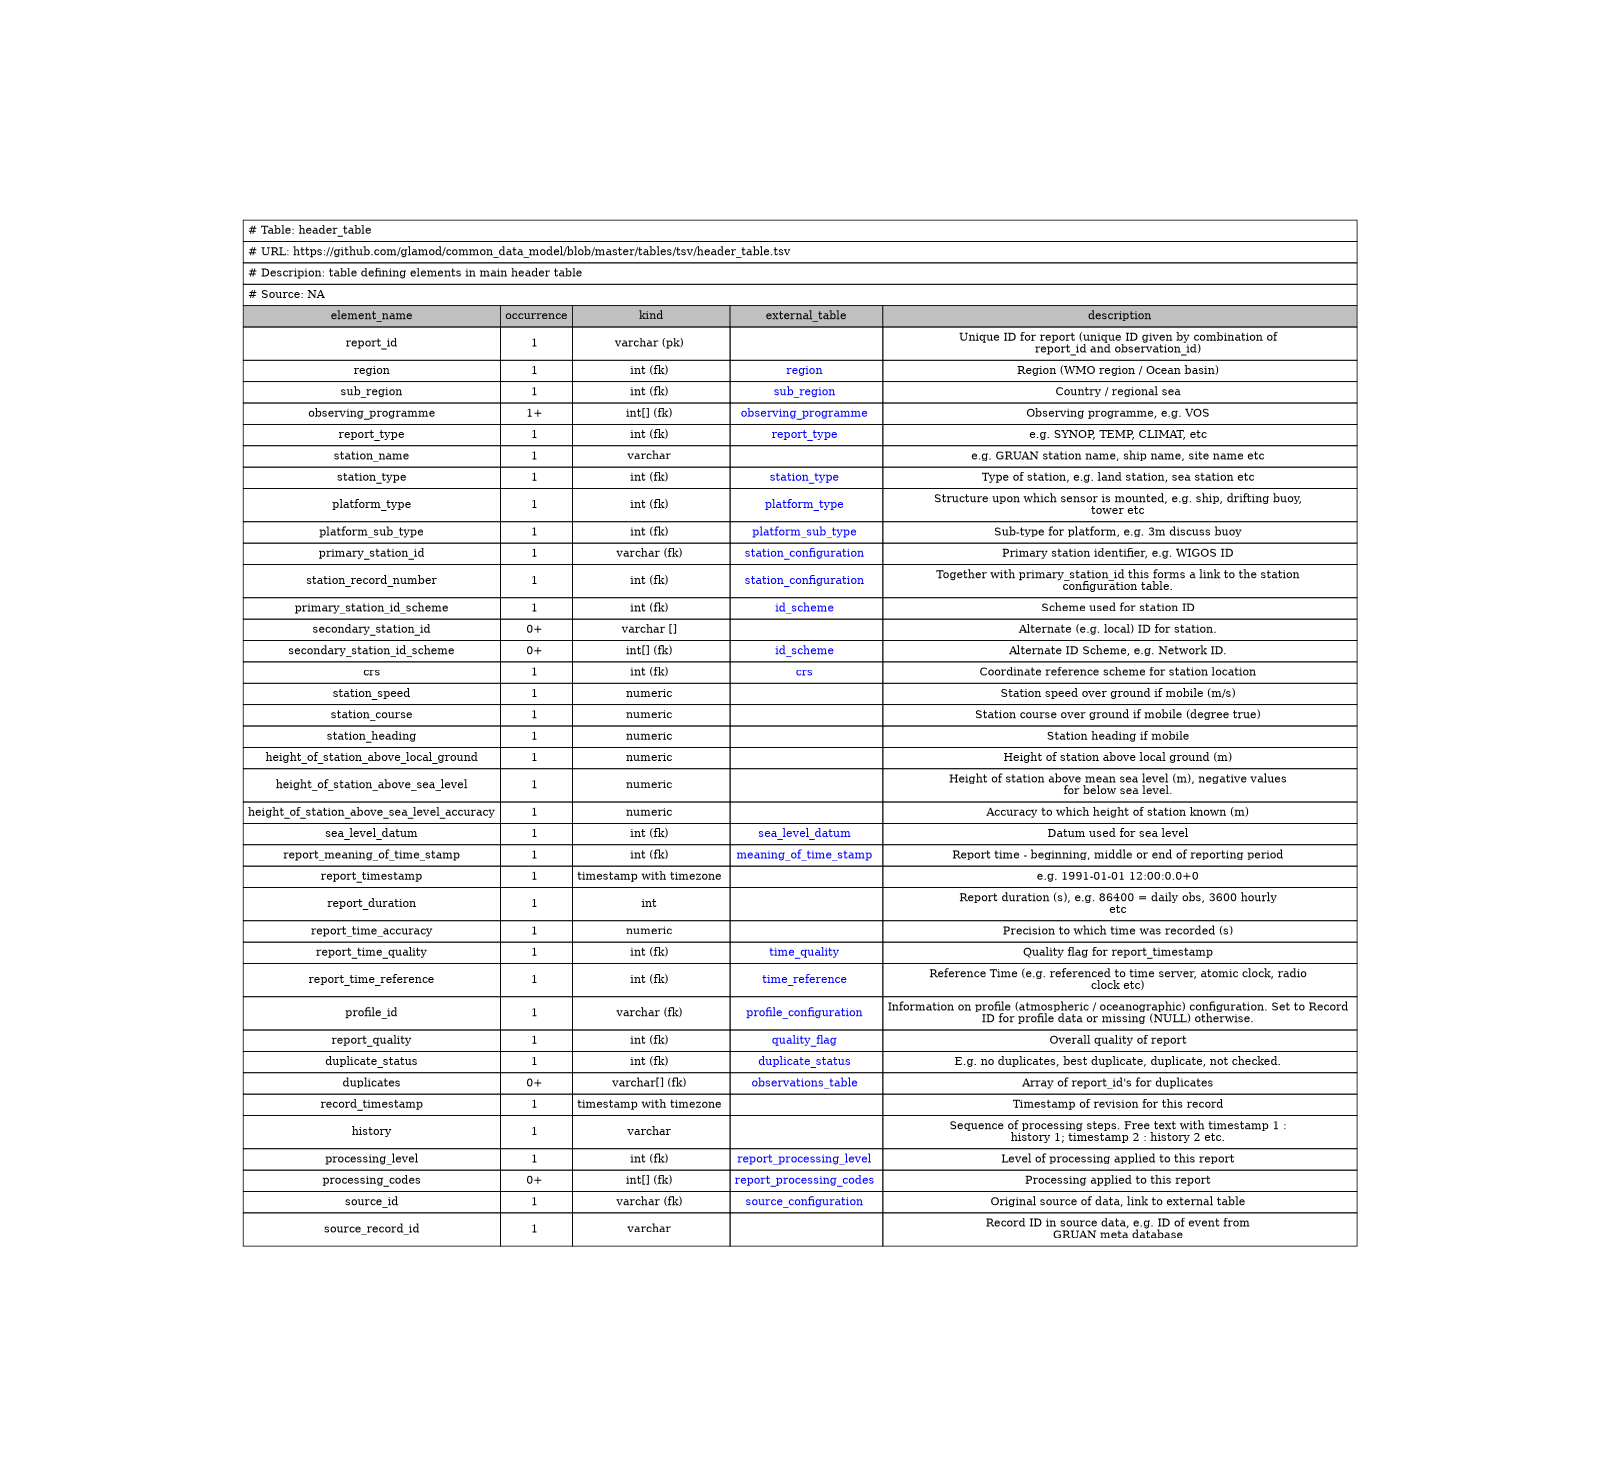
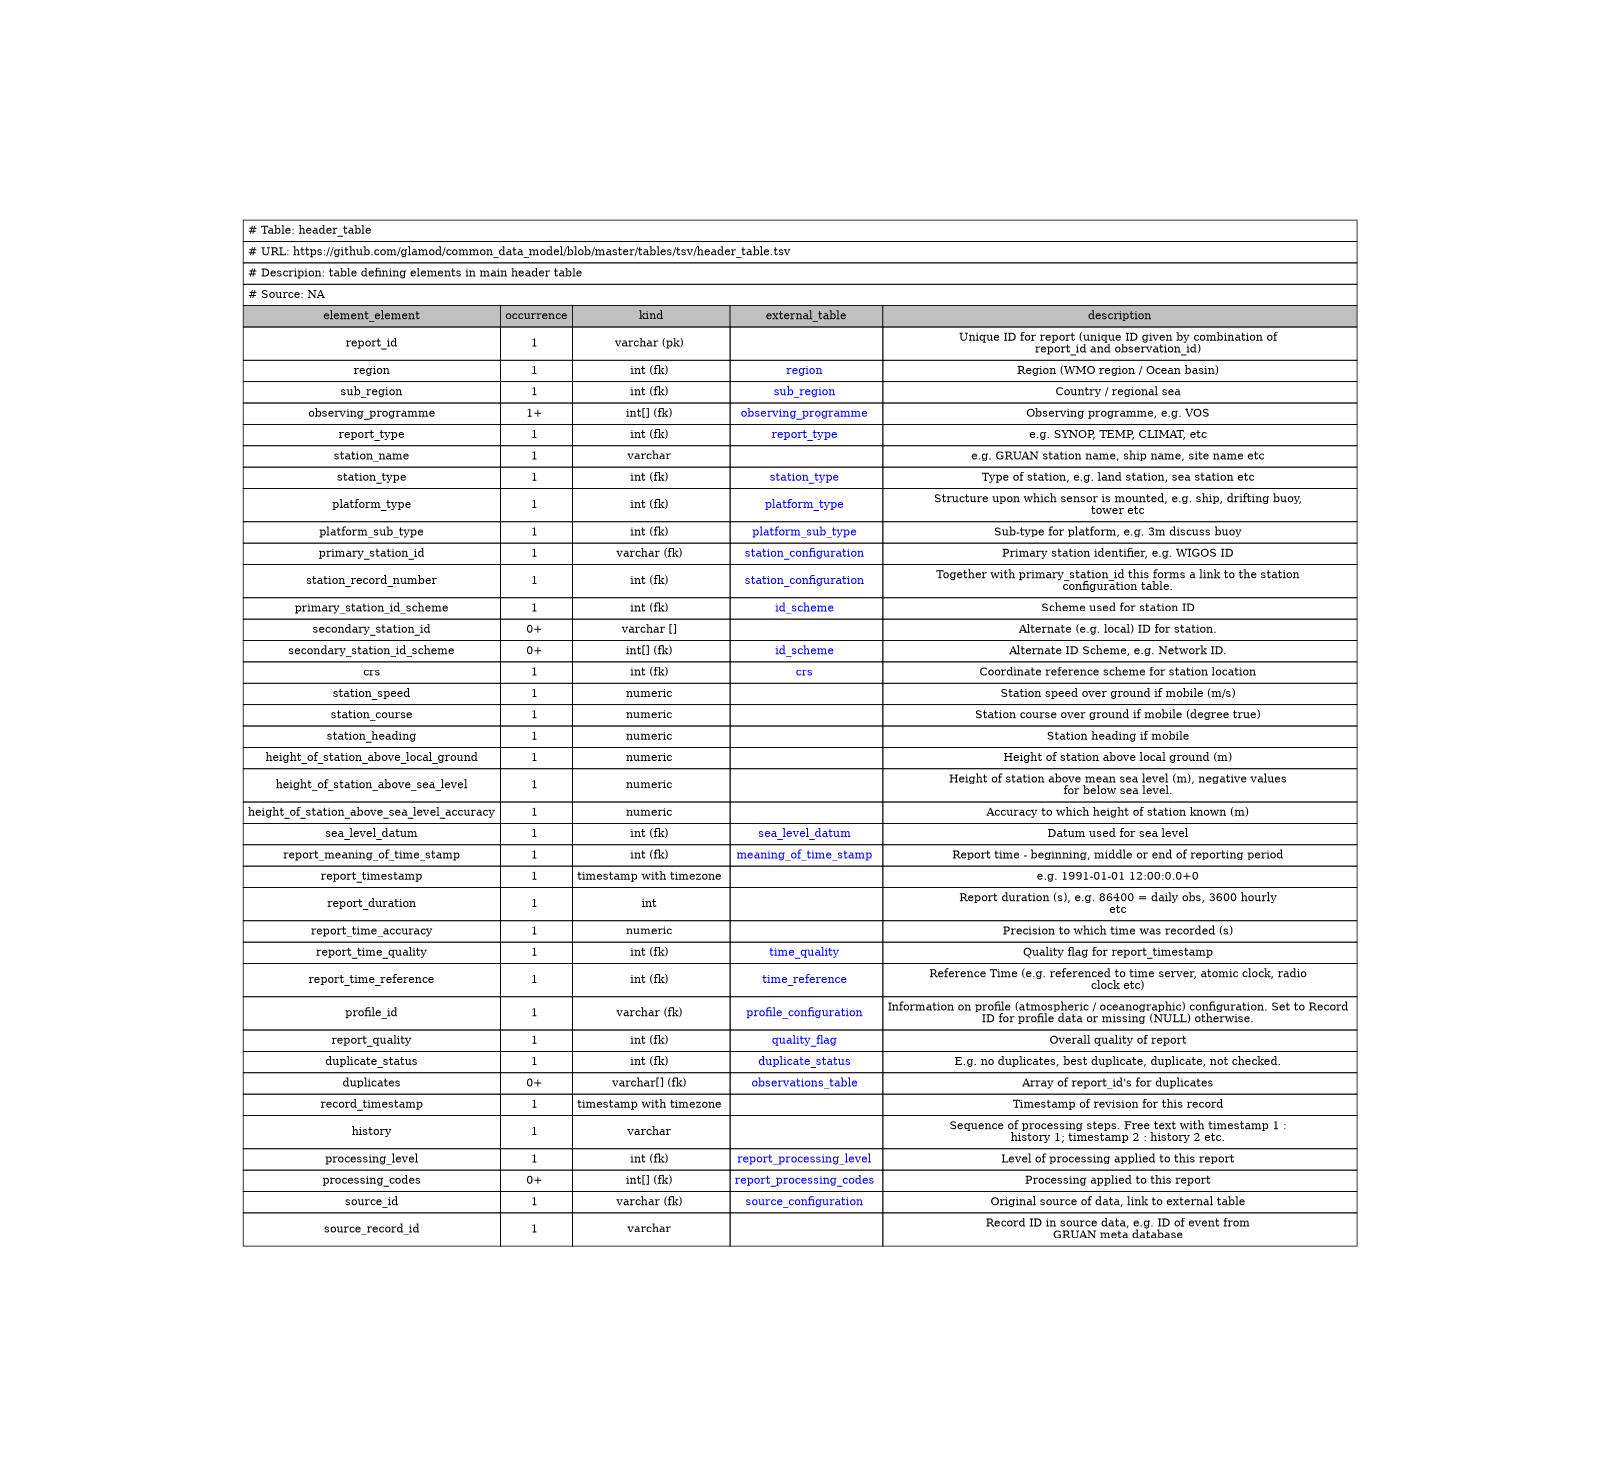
node "# Table: header_table": text "element_name" -> "element_element"
